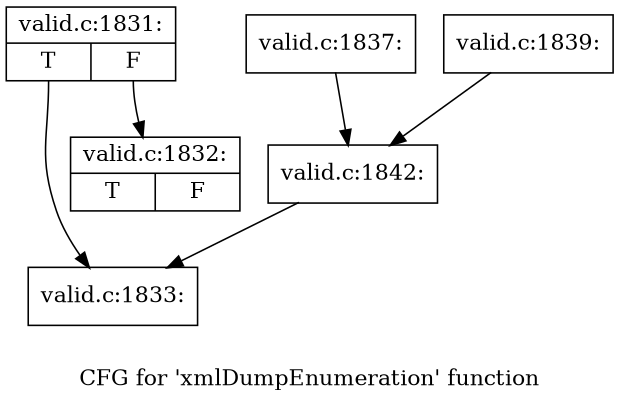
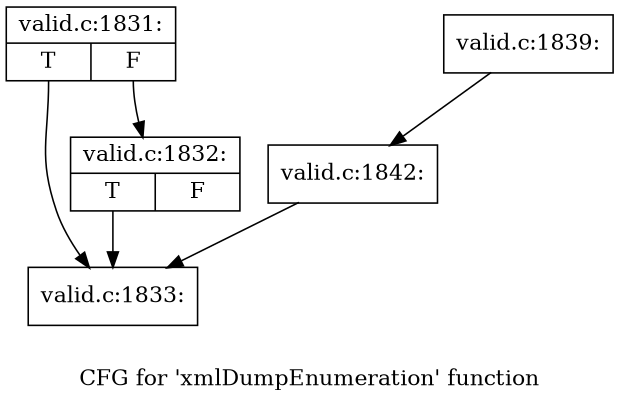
node "valid.c:1837:": removed
edge "valid.c:1832:" -> "valid.c:1833:": added
